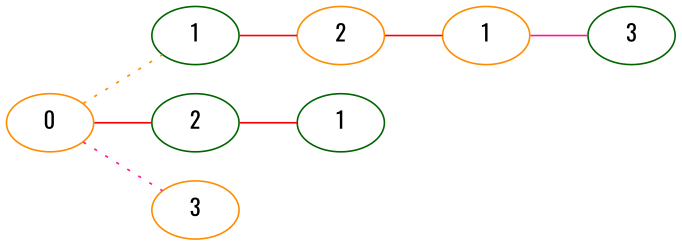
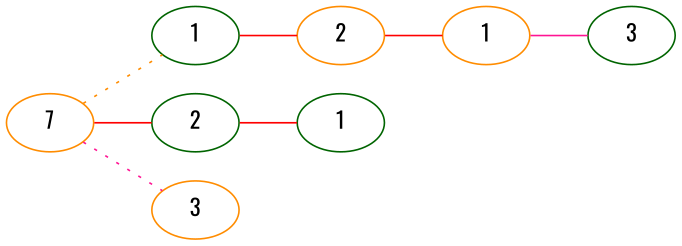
node "0": label "0" -> "7"
